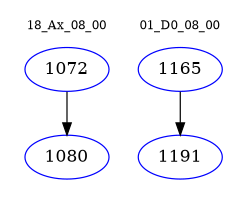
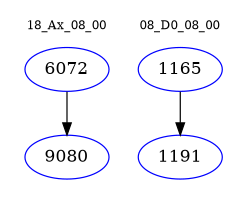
cluster "01_D0_08_00": label "01_D0_08_00" -> "08_D0_08_00"
node "1072": label "1072" -> "6072"
node "1080": label "1080" -> "9080"
